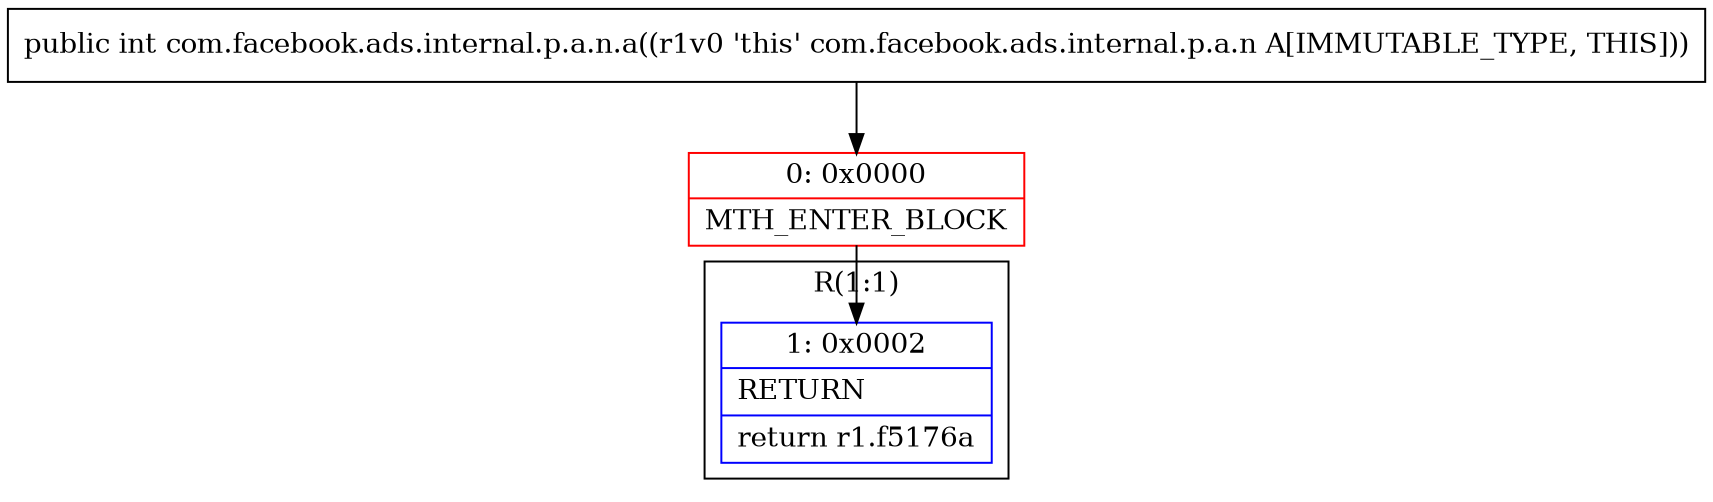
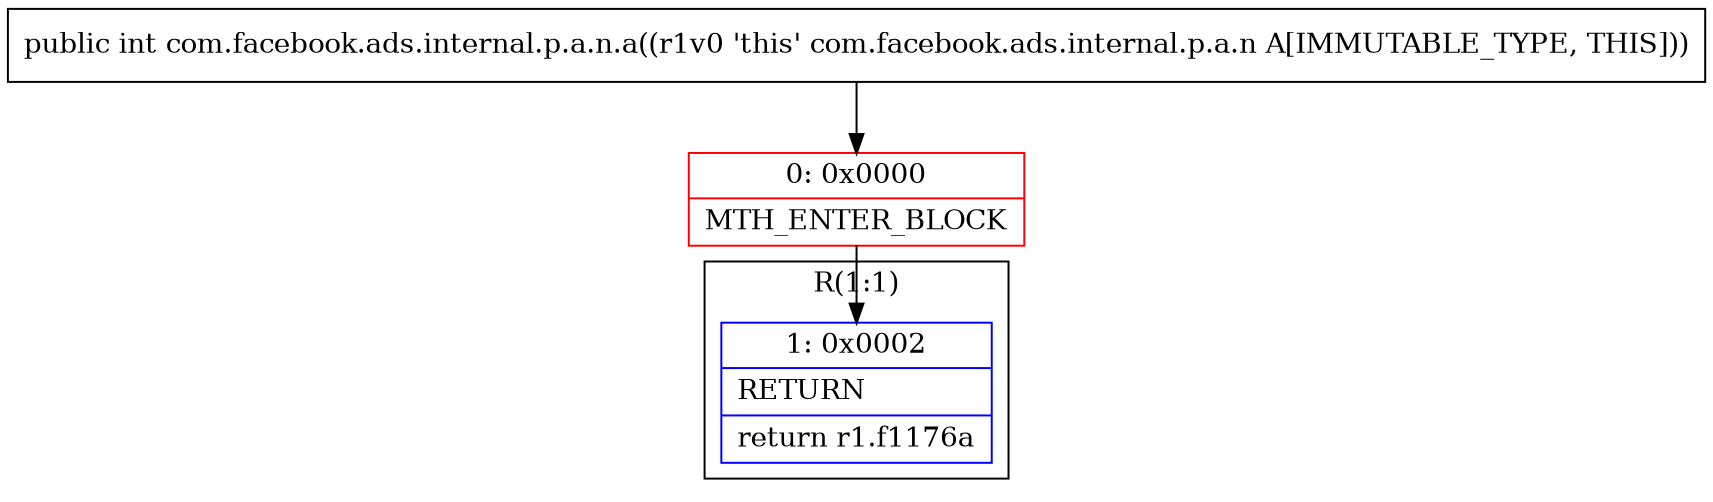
node "1: 0x0002": text "return r1.f5176a" -> "return r1.f1176a"
